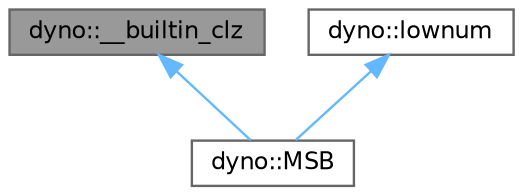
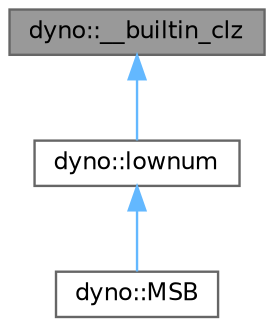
edge "dyno::MSB" -> "dyno::__builtin_clz": now "dyno::lownum" -> "dyno::__builtin_clz"
